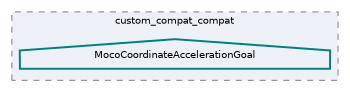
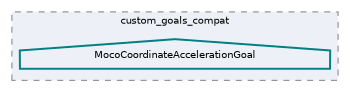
cluster "custom_compat_compat": label "custom_compat_compat" -> "custom_goals_compat"
